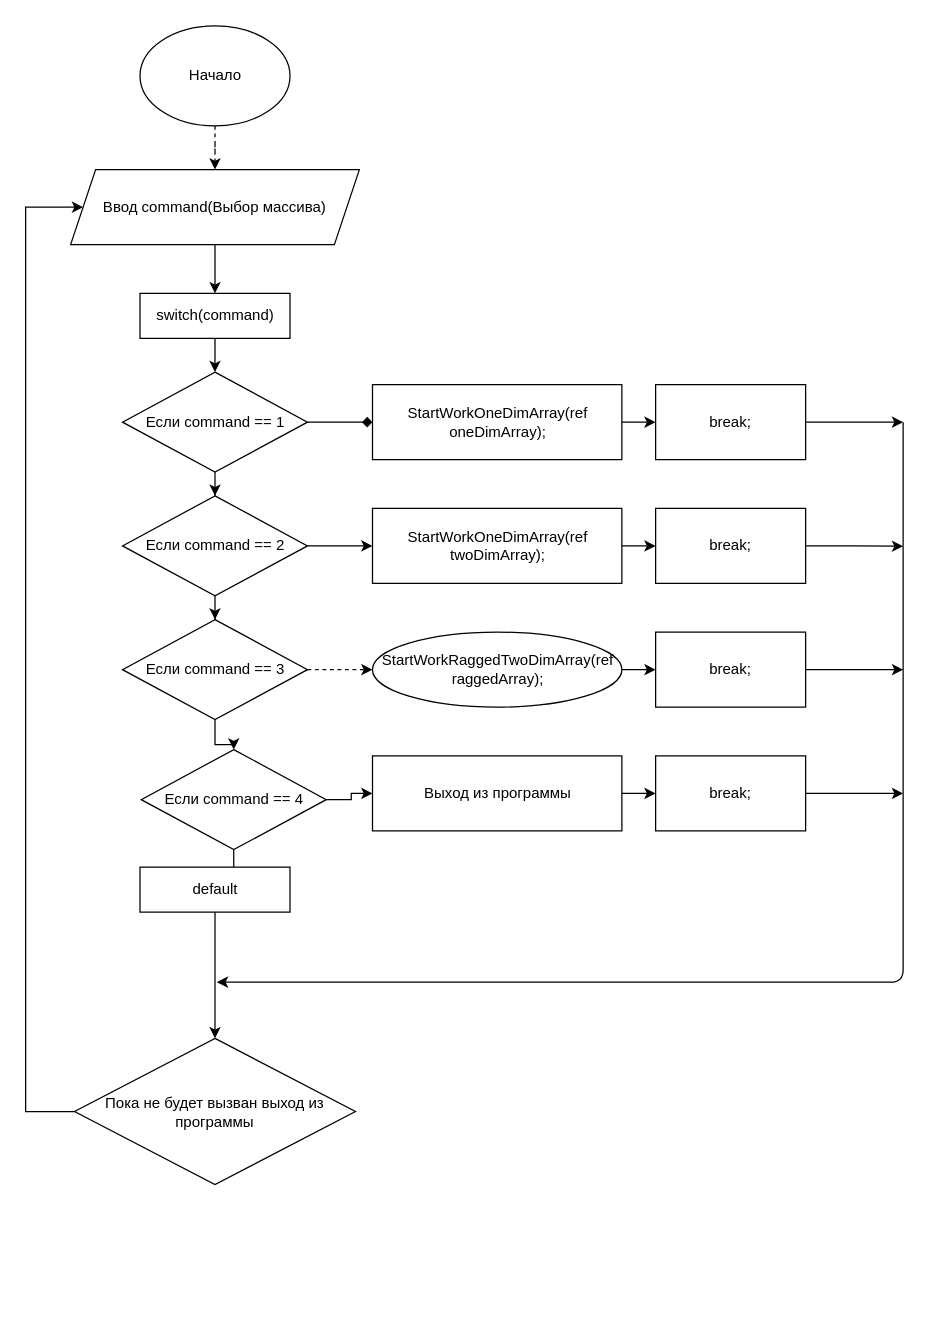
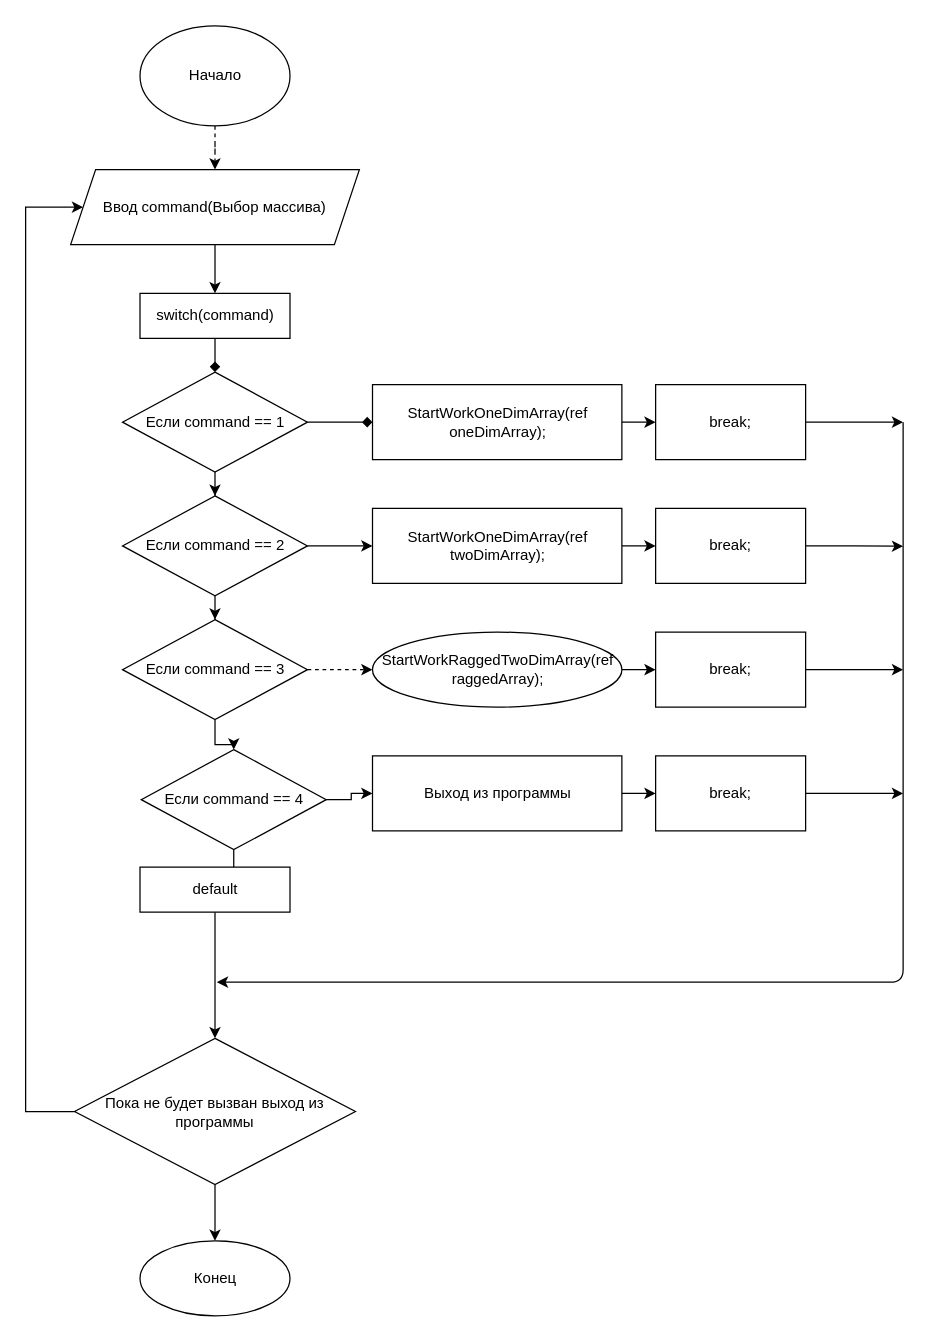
edge "switch(command)" -> "Если command == 1": arrowhead classic -> diamond
edge "Пока не будет вызван выход из программы" -> "Конец": added
node "Конец": added
